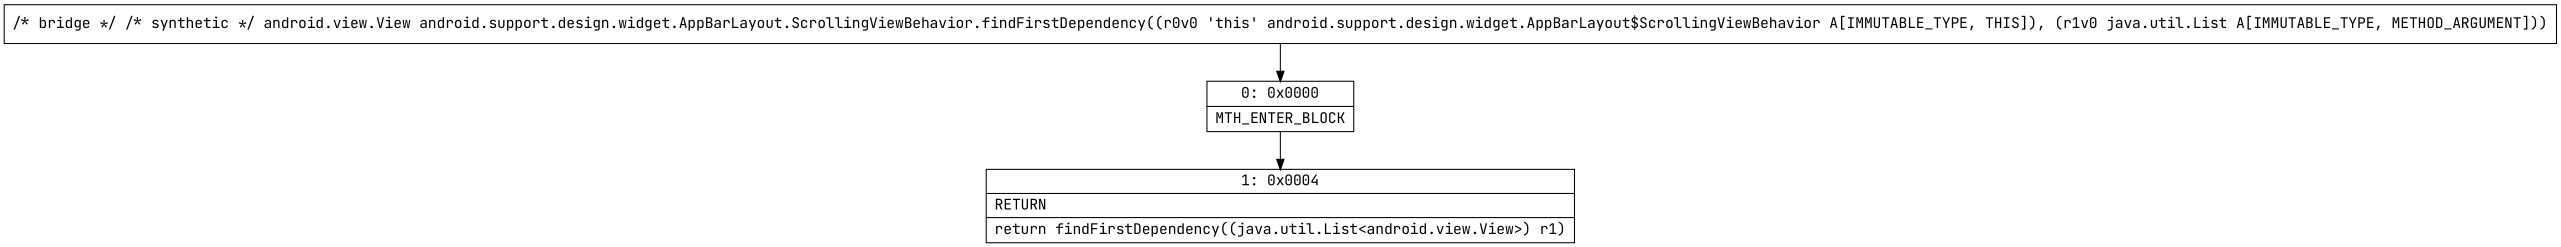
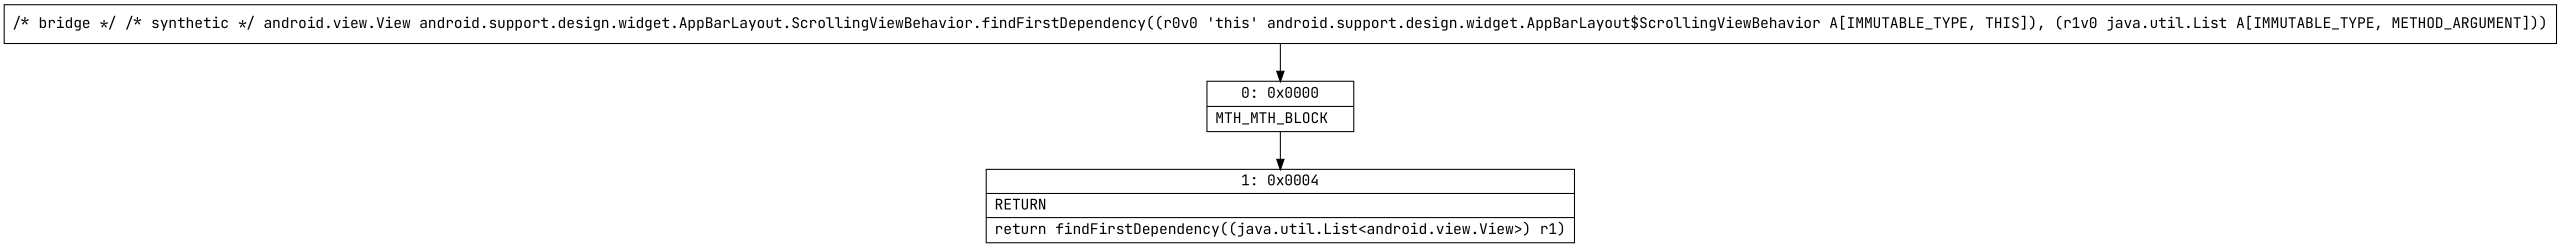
node "0: 0x0000": text "MTH_ENTER_BLOCK" -> "MTH_MTH_BLOCK"
